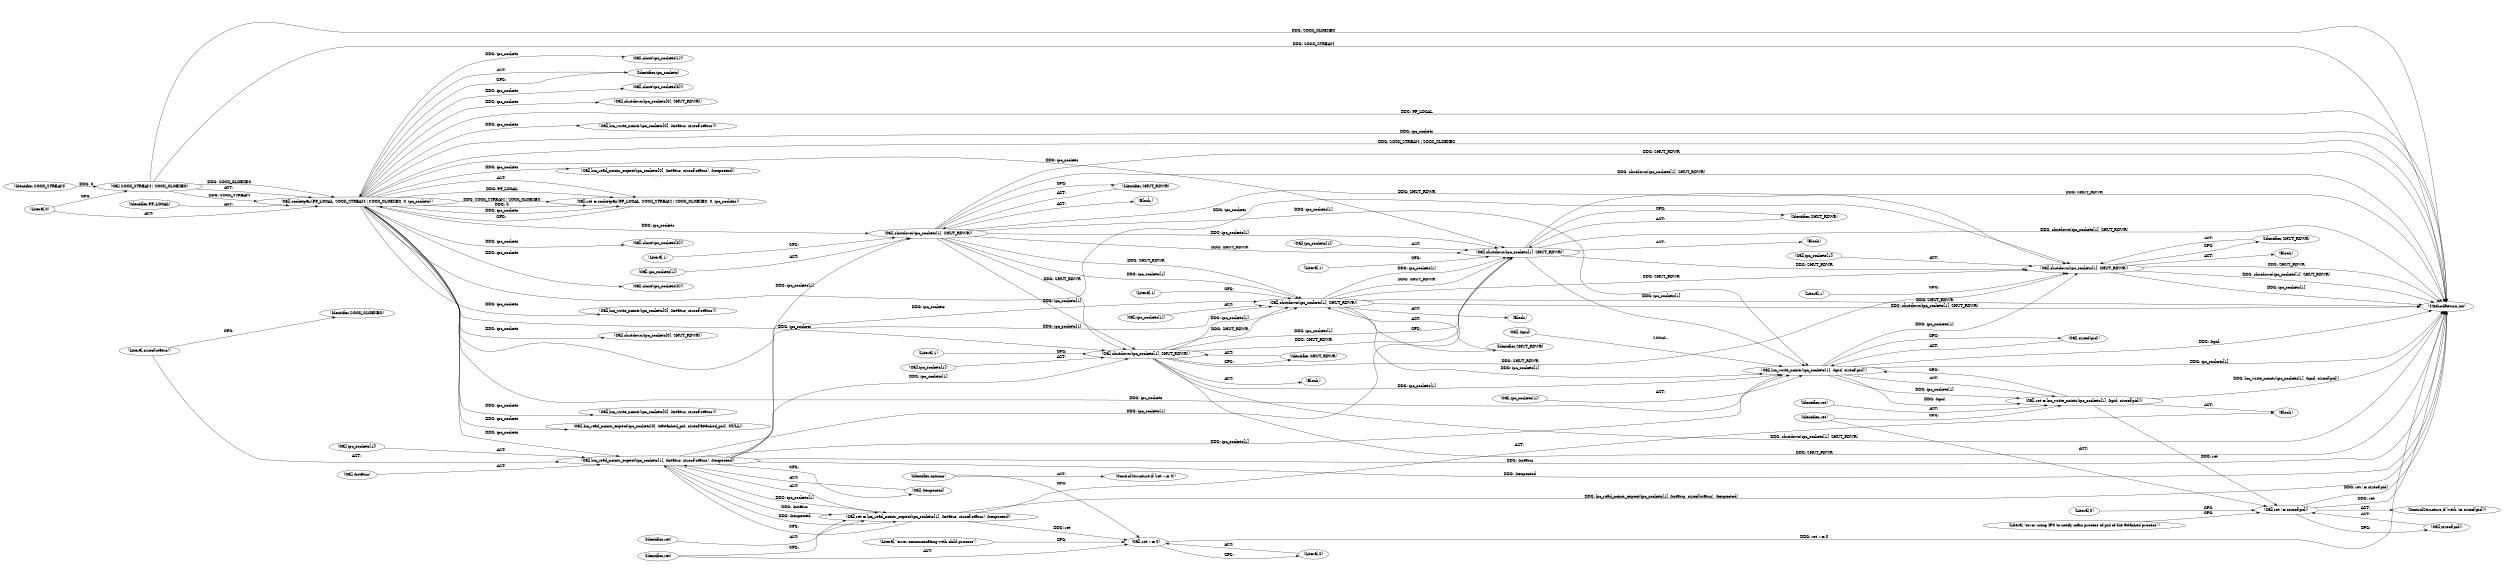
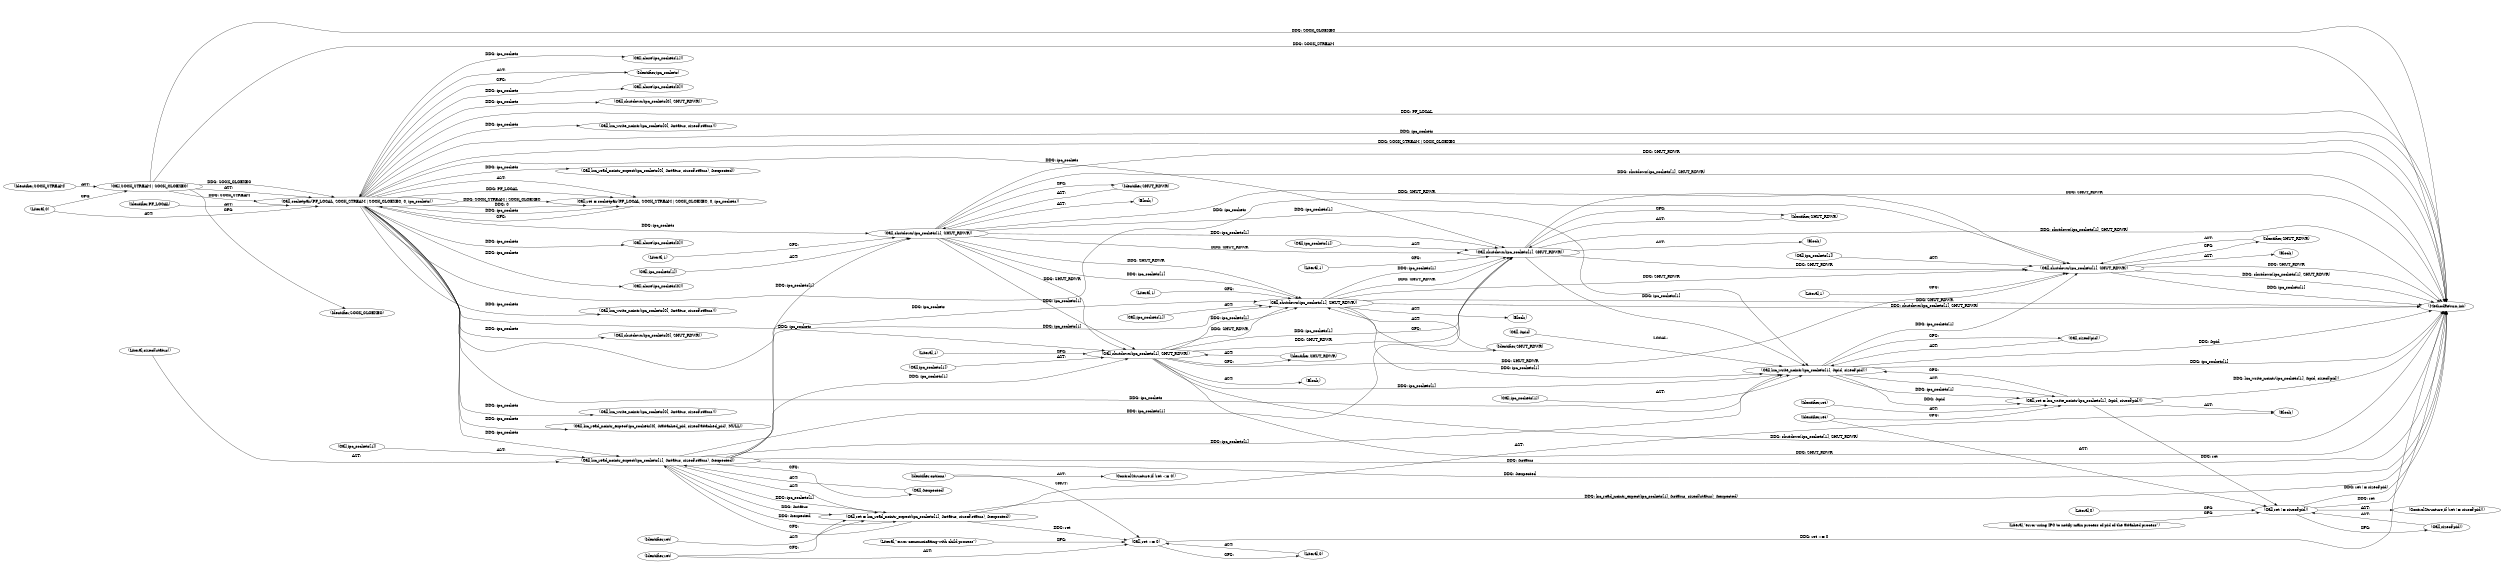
edge "(Identifier,SOCK_STREAM)" -> "(Call,SOCK_STREAM | SOCK_CLOEXEC)": label "DDG: 0" -> "AST: "
edge "(Literal,sizeof(status))" -> "(Identifier,SOCK_CLOEXEC)": now "(Call,SOCK_STREAM | SOCK_CLOEXEC)" -> "(Identifier,SOCK_CLOEXEC)"
node "(Call,&status)": removed
edge "(Identifier,options)" -> "(Call,ret <= 0)": label "CFG: " -> "SHUT: "
node "(ControlStructure,if (with != sizeof(pid)))": label "(ControlStructure,if (with != sizeof(pid)))" -> "(ControlStructure,if (ret != sizeof(pid)))"
